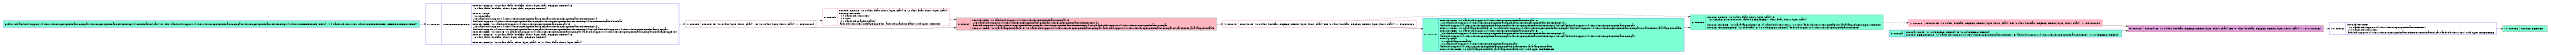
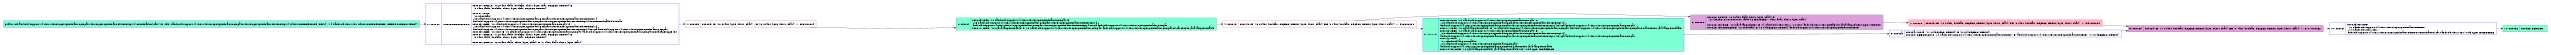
edge "4: 0x0013" -> "6: 0x0020": style dashed -> solid
node "2: 0x000b": removed
node "6: 0x0020": fillcolor aquamarine -> plum
edge "6: 0x0020" -> "7: 0x0028": style dashed -> solid
node "3: 0x000f": fillcolor lightpink -> aquamarine
edge "4: 0x0013" -> "5: 0x0015": style solid -> dashed
edge "5: 0x0015" -> "6: 0x0020": now "5: 0x0015" -> "8: 0x002a"
node "8: 0x002a": fillcolor aquamarine -> white
node "5: 0x0015": text "(r1 I:java.lang.Runnable)" -> "(r1 I:android.lang.Runnable)"
